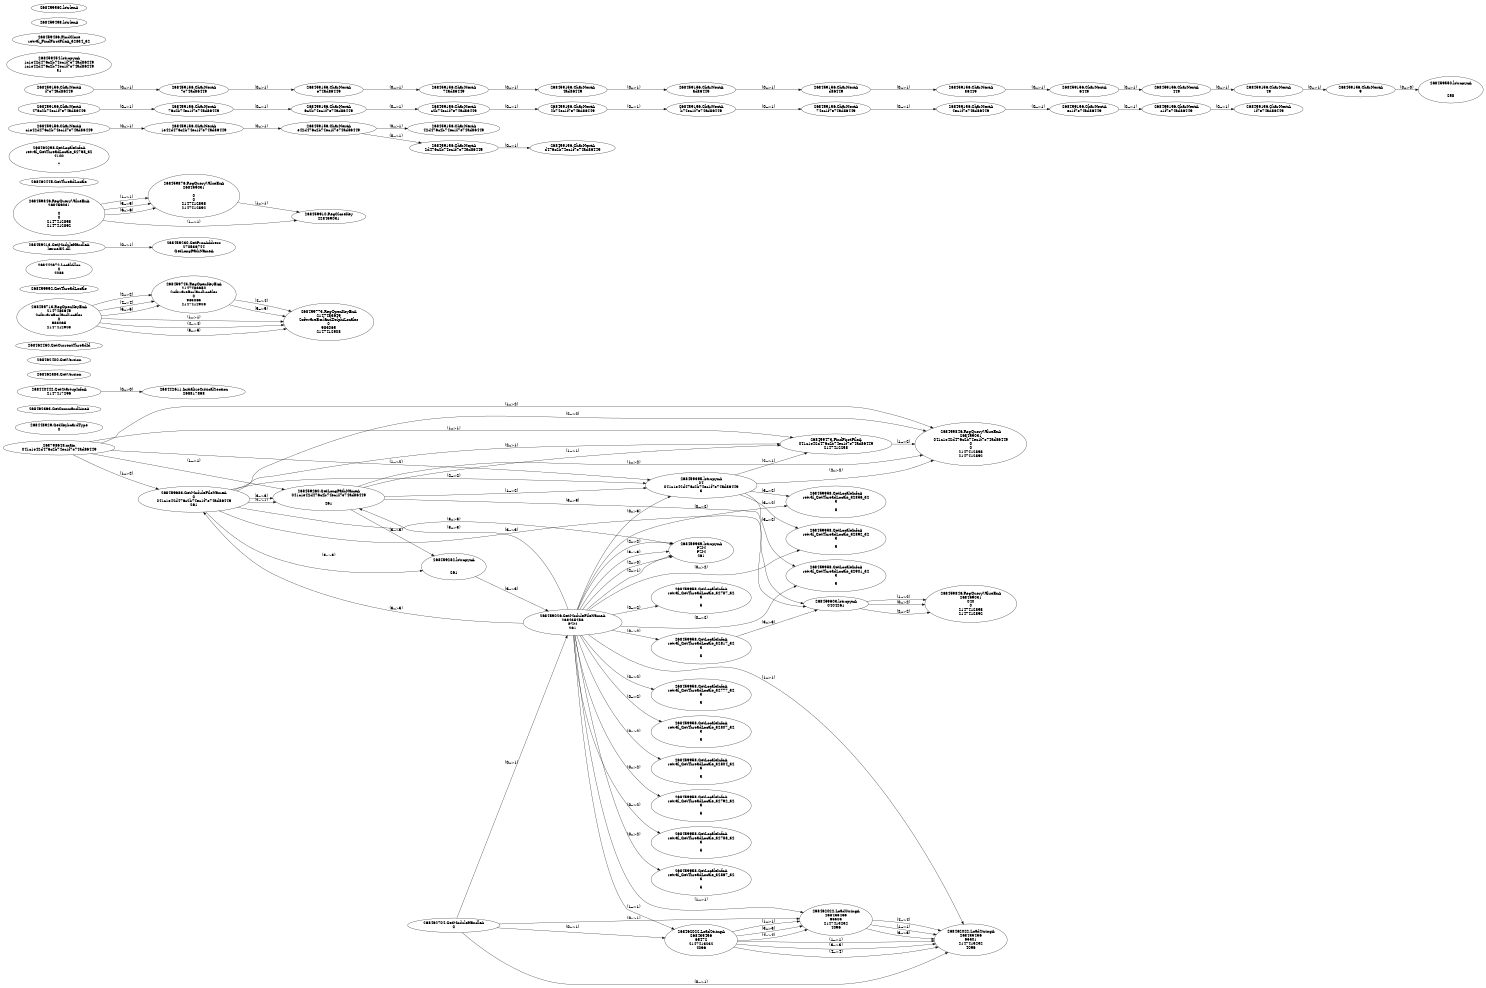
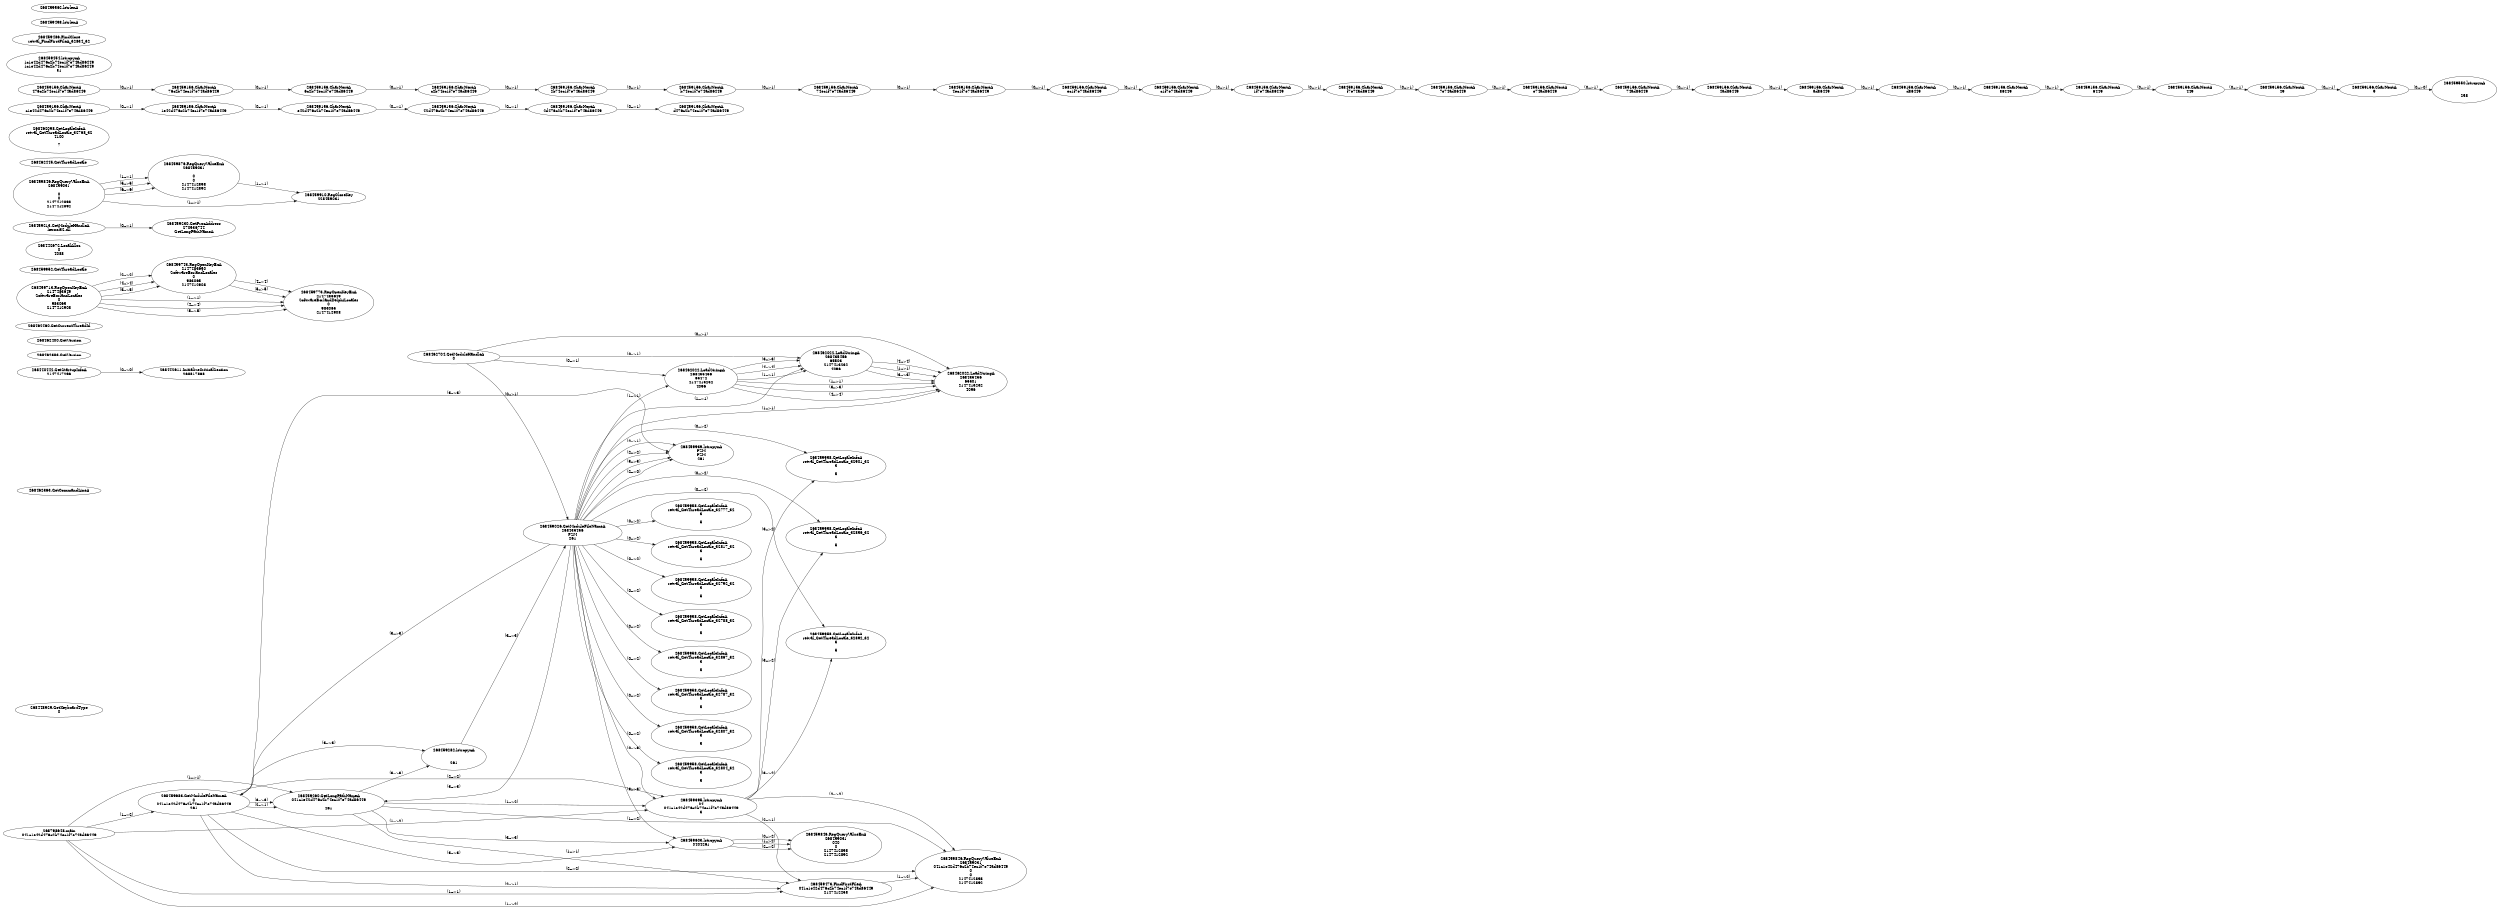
edge "268459156.CharNextA 1f7e74ad86449" -> "268459156.CharNextA f7e74ad86449": added, label "(0-->1)"
edge "268459156.CharNextA e42d476c2b74ec1f7e74ad86449" -> "268459156.CharNextA 2d476c2b74ec1f7e74ad86449": now "268459156.CharNextA 42d476c2b74ec1f7e74ad86449" -> "268459156.CharNextA 2d476c2b74ec1f7e74ad86449"
edge "268459958.GetLocaleInfoA retval_GetThreadLocale_32817_32 3 5" -> "268459603.lstrcpynA 0404261": now "268459026.GetModuleFileNameA 268435456 PZM 261" -> "268459603.lstrcpynA 0404261"
